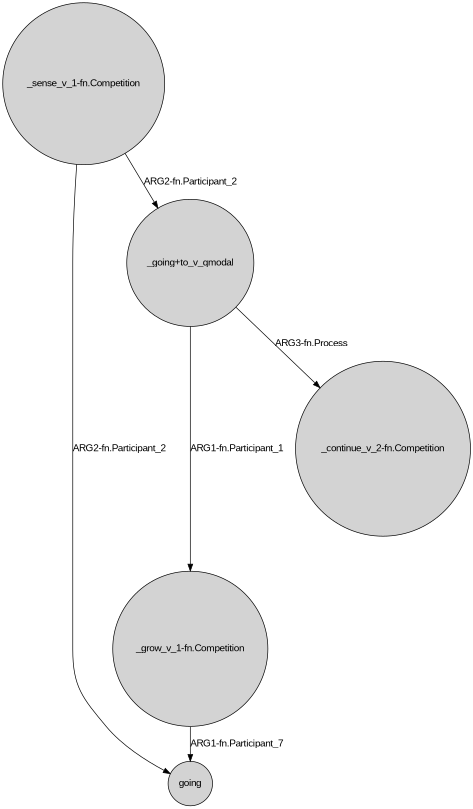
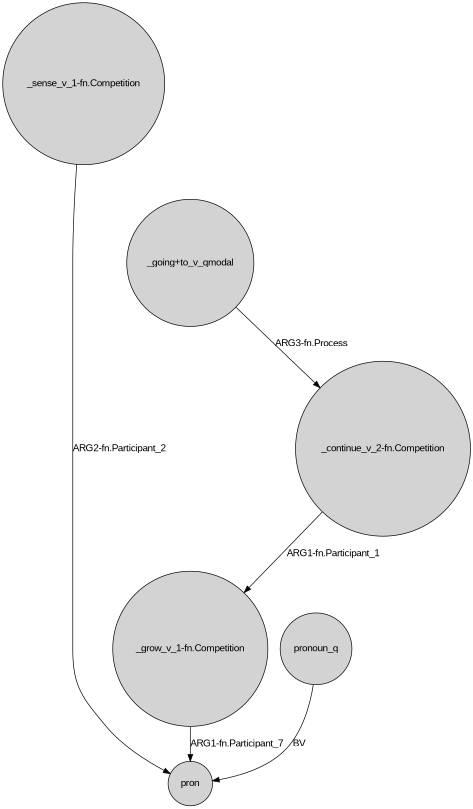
edge "_sense_v_1-fn.Competition" -> "_going+to_v_qmodal": removed, label "ARG2-fn.Participant_2"
edge "_going+to_v_qmodal" -> "_grow_v_1-fn.Competition": now "_continue_v_2-fn.Competition" -> "_grow_v_1-fn.Competition"
node "pronoun_q": added
node "going": label "going" -> "pron"
